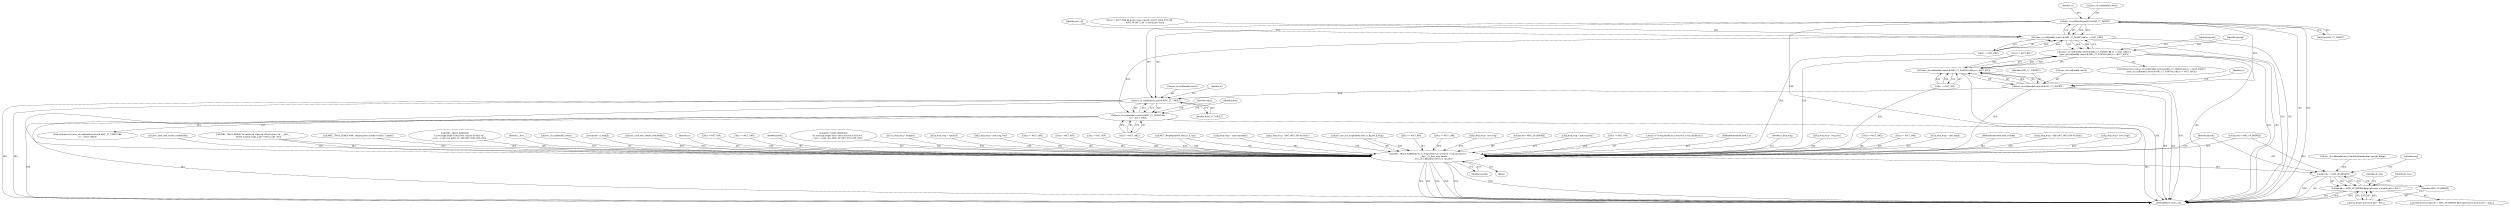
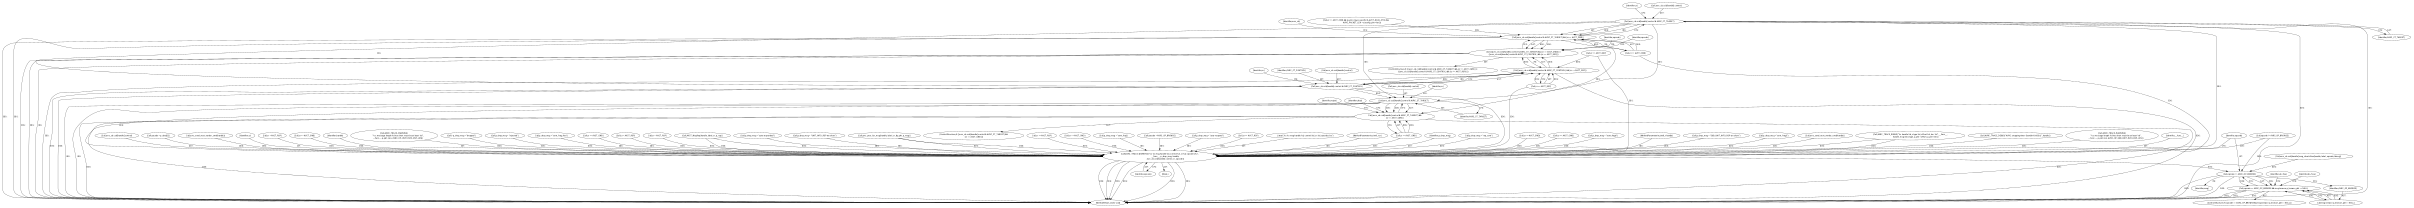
edge "(Identifier,msg)" -> "(Call,opcode == AVRC_OP_BROWSE)": reversed
